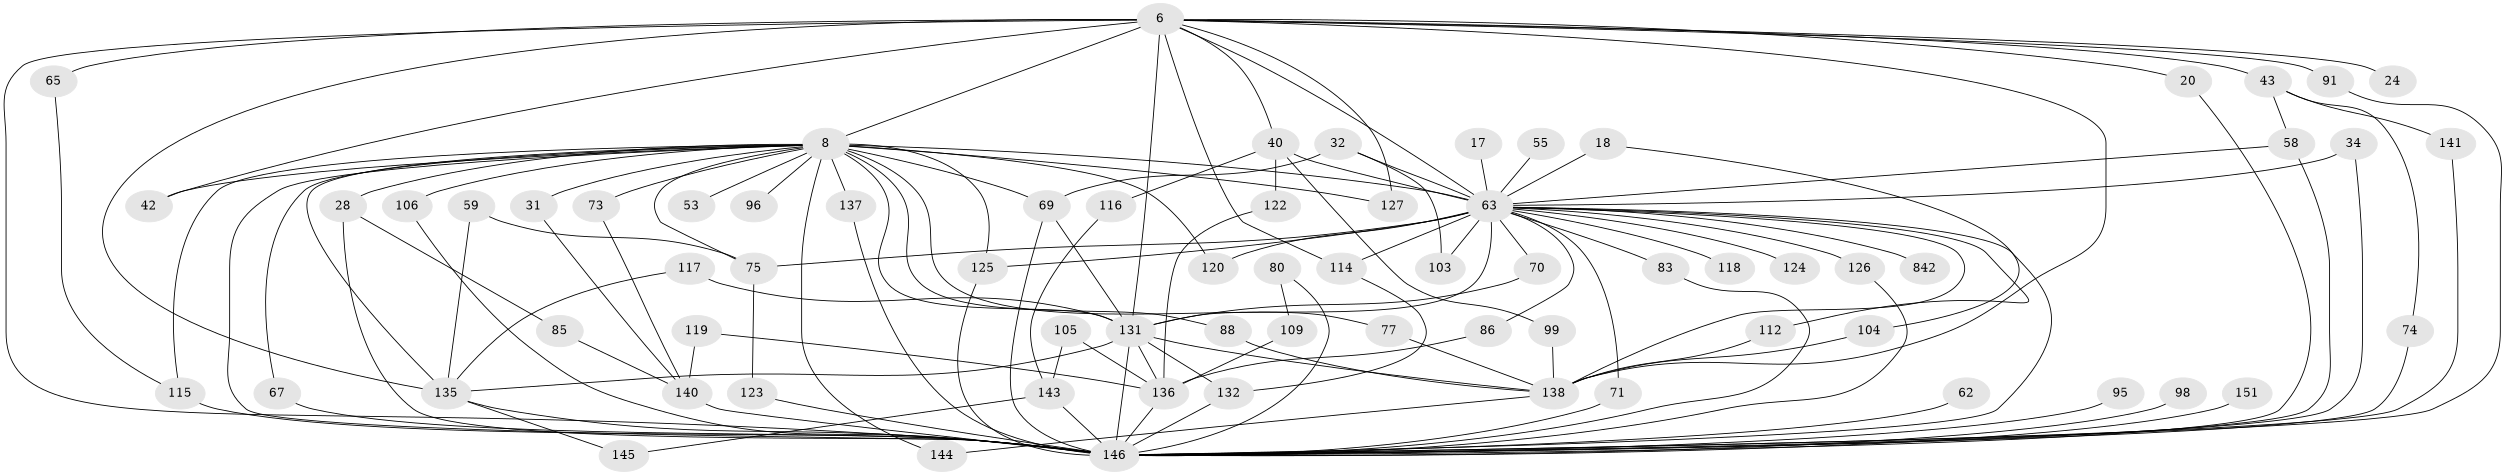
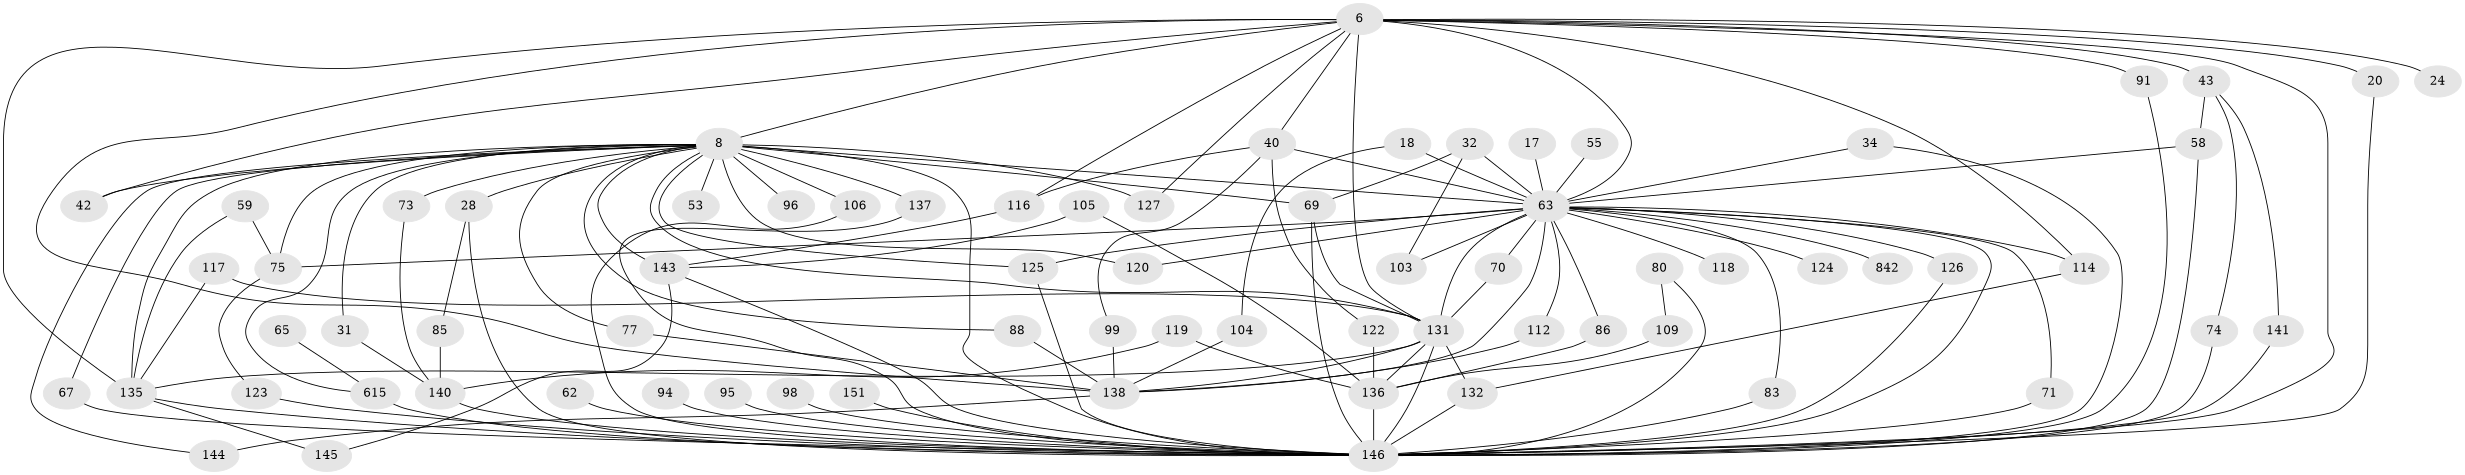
edge "6" -- "65": now "6" -- "116"
edge "8" -- "143": added
node "115": label "115" -> "615"
node "94": added
